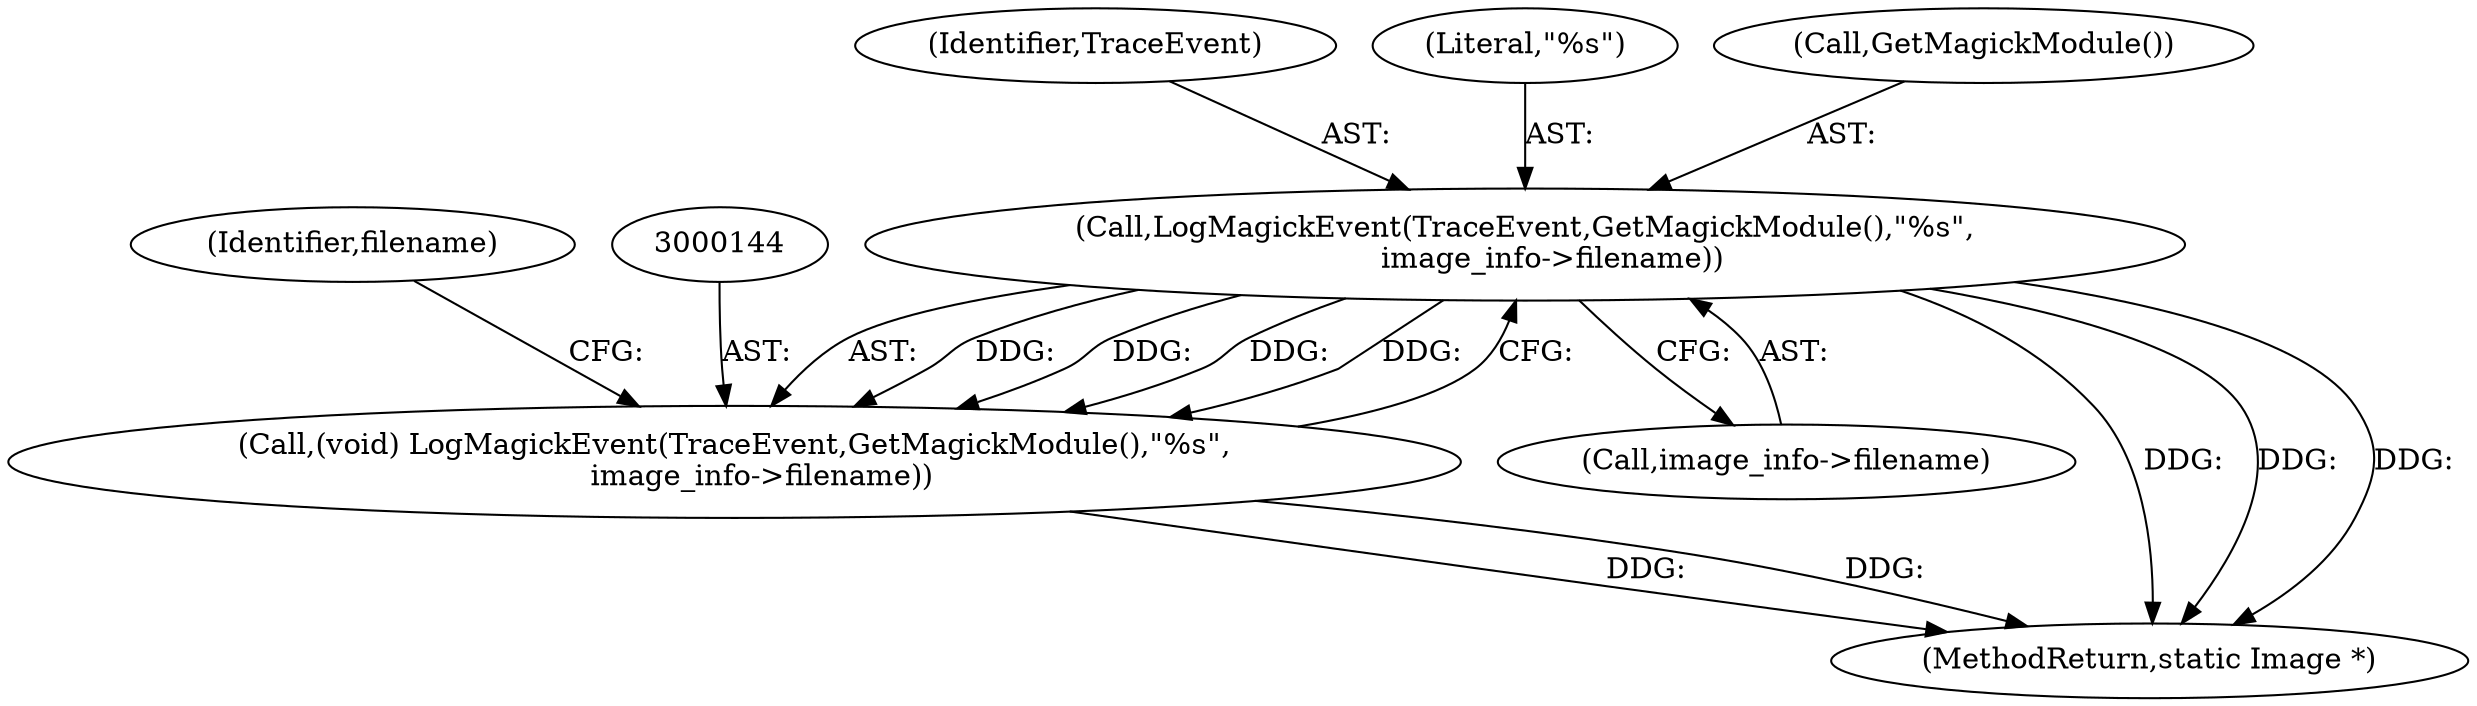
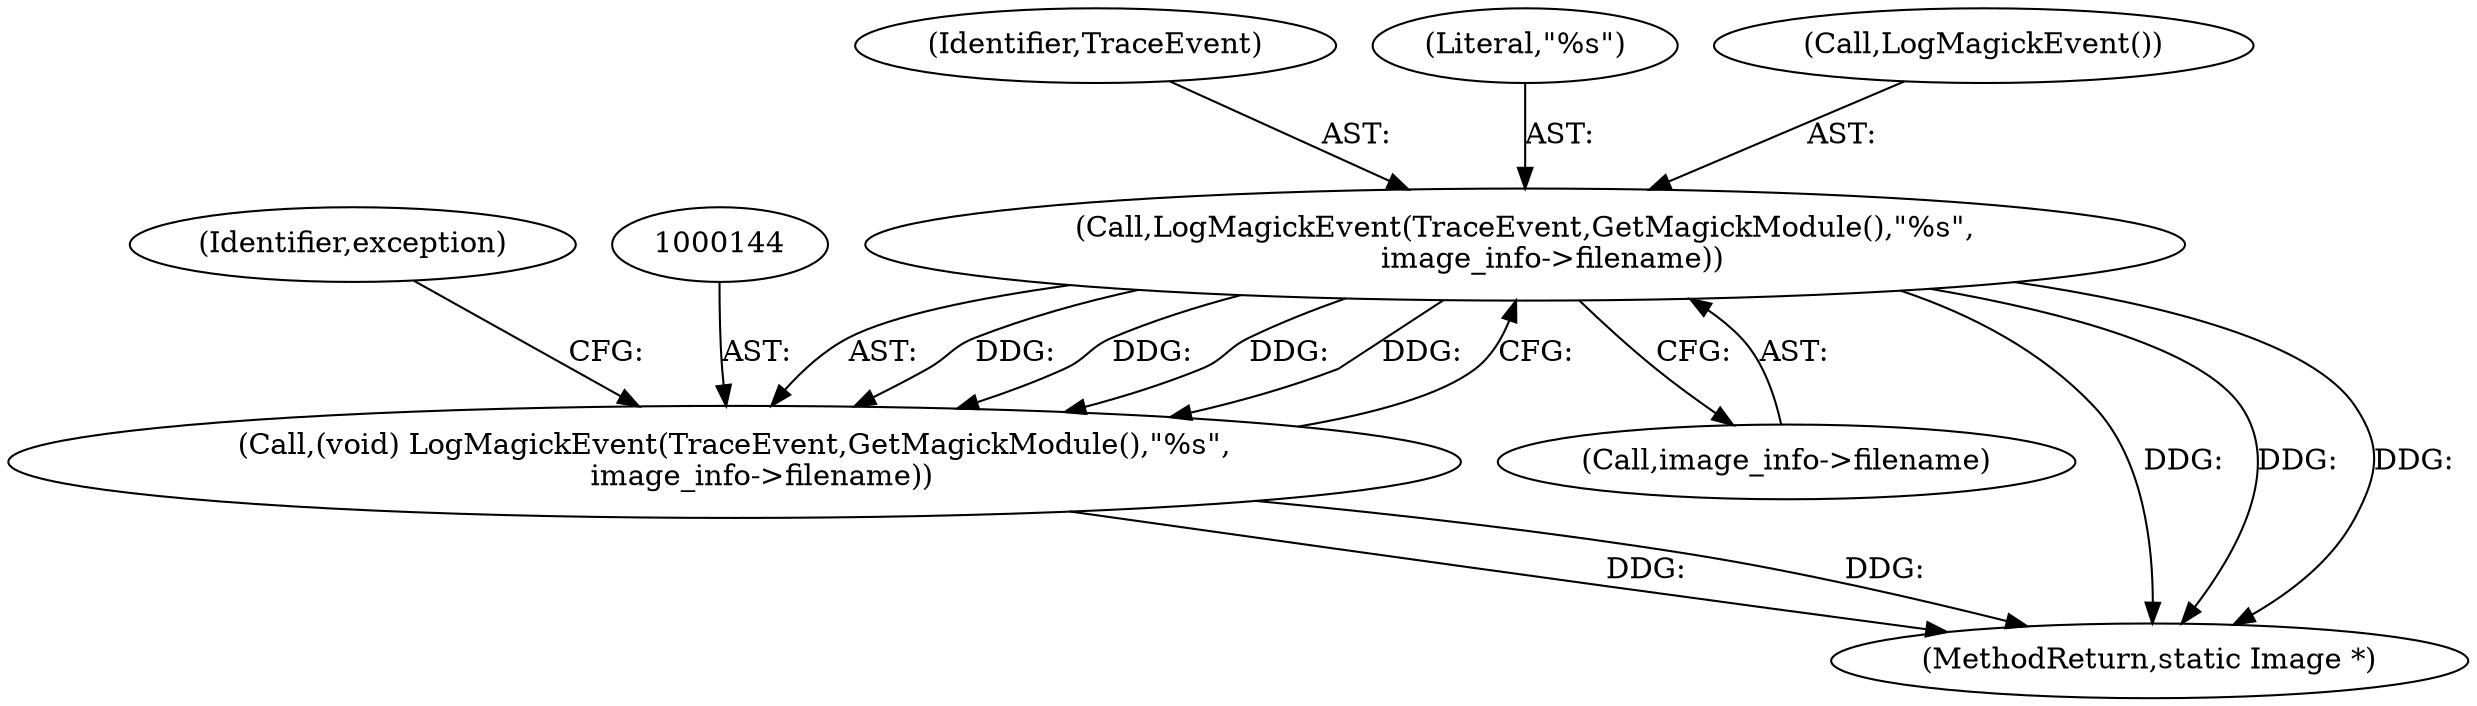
node "(Call,GetMagickModule())": label "(Call,GetMagickModule())" -> "(Call,LogMagickEvent())"
node "(Identifier,filename)": label "(Identifier,filename)" -> "(Identifier,exception)"
node "3000144": label "3000144" -> "1000144"
